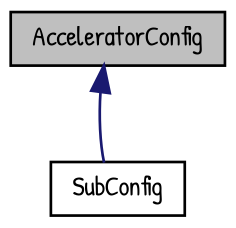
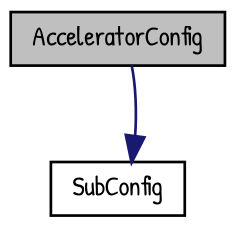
edge "SubConfig" -> "AcceleratorConfig": reversed
